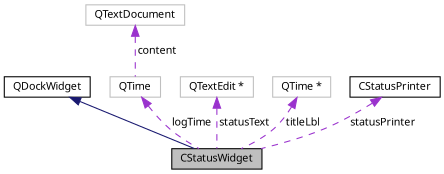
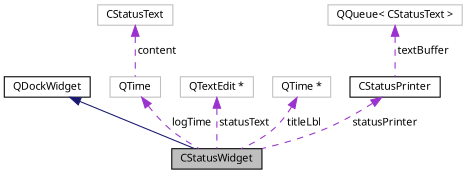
node "QTextDocument": label "QTextDocument" -> "CStatusText"
node "QQueue< CStatusText >": added
